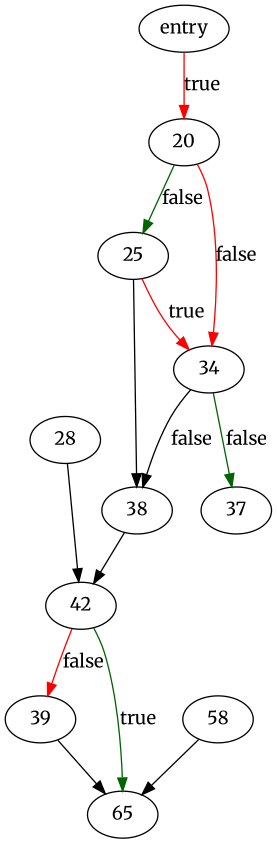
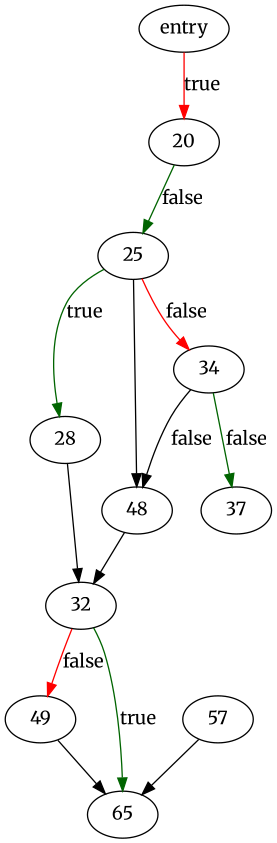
edge "20" -> "34": removed, label "false"
edge "25" -> "34": label "true" -> "false"
edge "25" -> "28": added, label "true"
node "38": label "38" -> "48"
node "42": label "42" -> "32"
node "39": label "39" -> "49"
node "58": label "58" -> "57"
